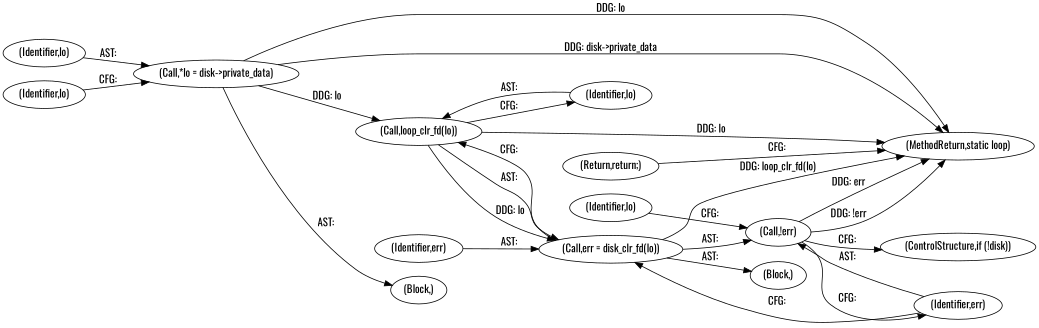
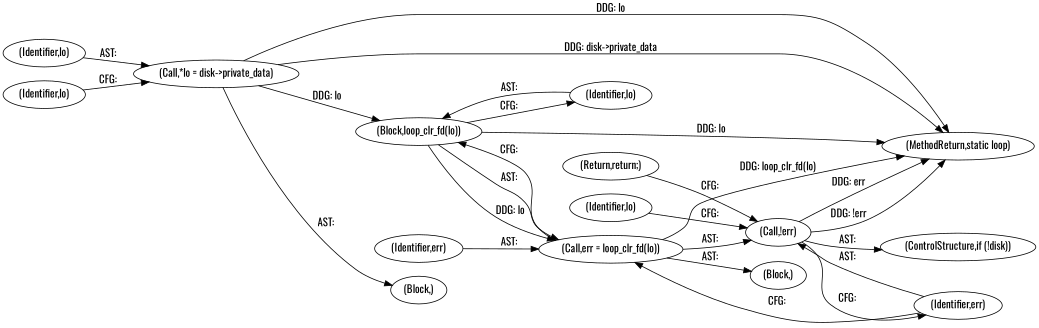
node "(Call,loop_clr_fd(lo))": label "(Call,loop_clr_fd(lo))" -> "(Block,loop_clr_fd(lo))"
edge "(Return,return;)" -> "(MethodReturn,static loop)": now "(Return,return;)" -> "(Call,!err)"
edge "(Call,!err)" -> "(ControlStructure,if (!disk))": label "CFG: " -> "AST: "
node "(Call,err = disk_clr_fd(lo))": label "(Call,err = disk_clr_fd(lo))" -> "(Call,err = loop_clr_fd(lo))"
